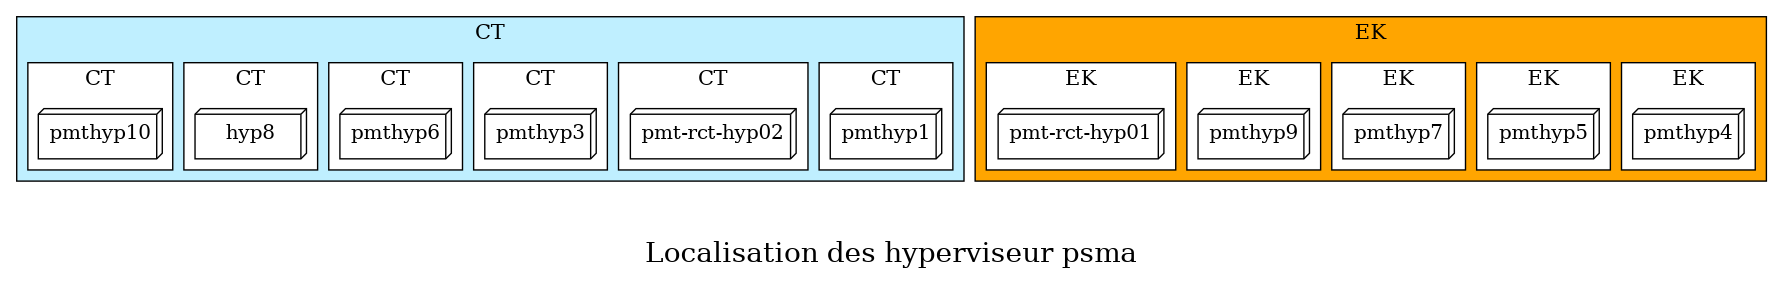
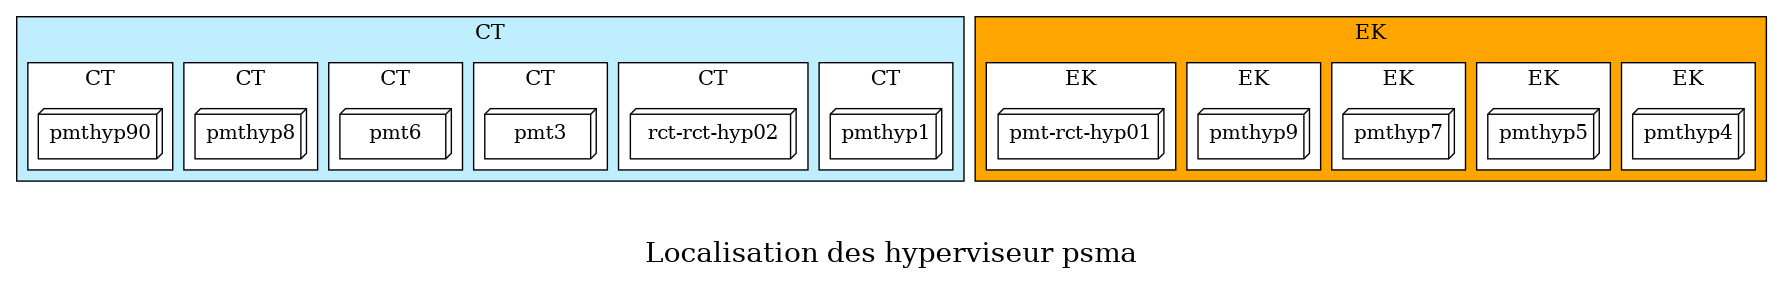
node "pmthyp10": label "pmthyp10" -> "pmthyp90"
node "hyp8": label "hyp8" -> "pmthyp8"
node "pmthyp6": label "pmthyp6" -> "pmt6"
node "pmthyp3": label "pmthyp3" -> "pmt3"
node "pmt-rct-hyp02": label "pmt-rct-hyp02" -> "rct-rct-hyp02"
